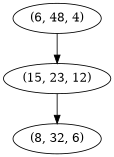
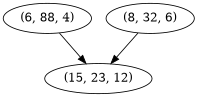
node "(6, 48, 4)": label "(6, 48, 4)" -> "(6, 88, 4)"
edge "(15, 23, 12)" -> "(8, 32, 6)": reversed
